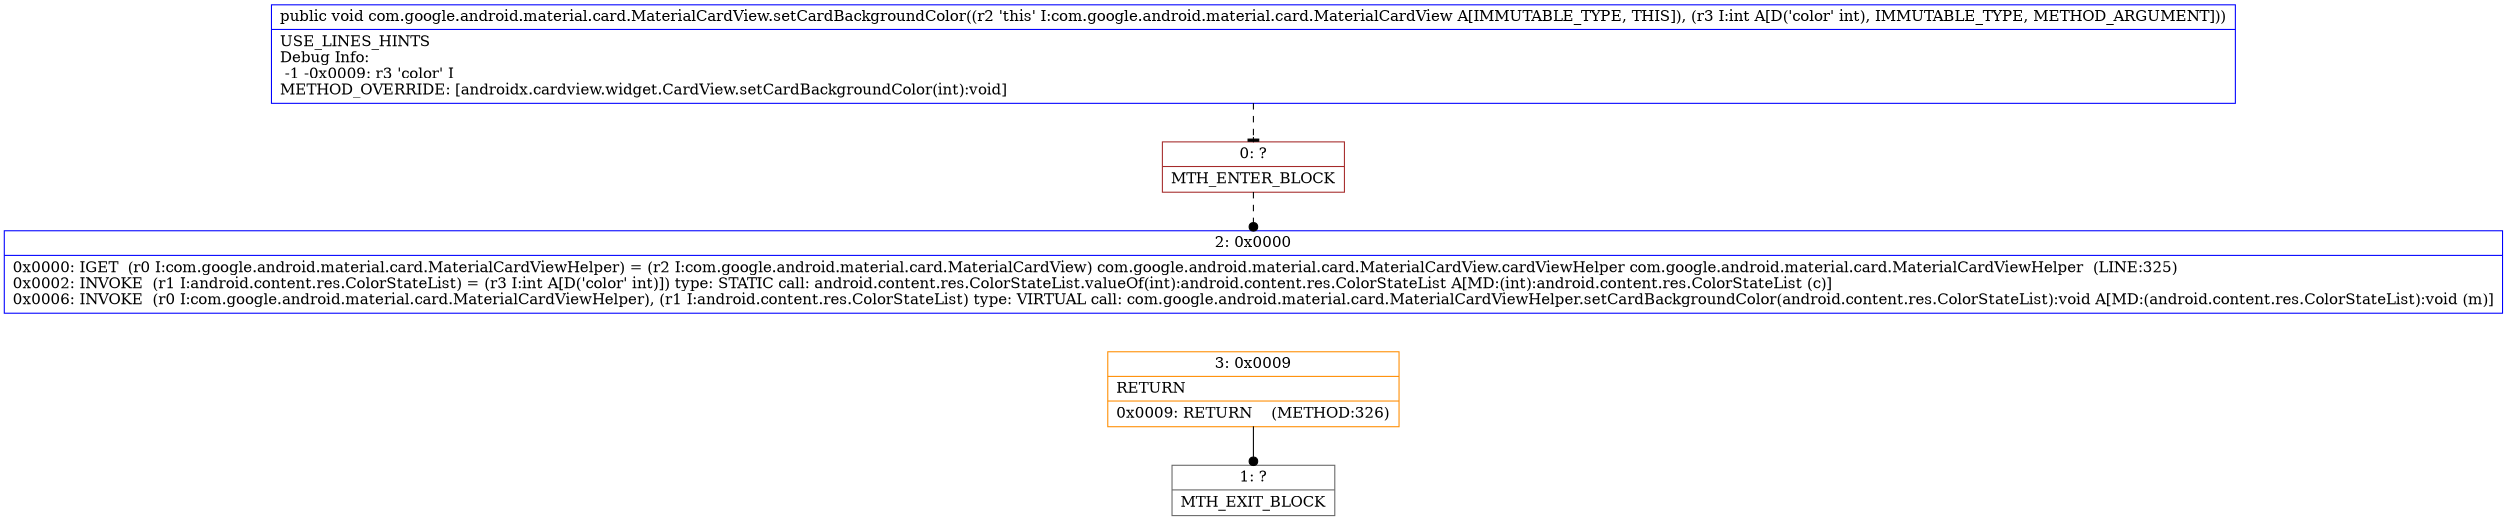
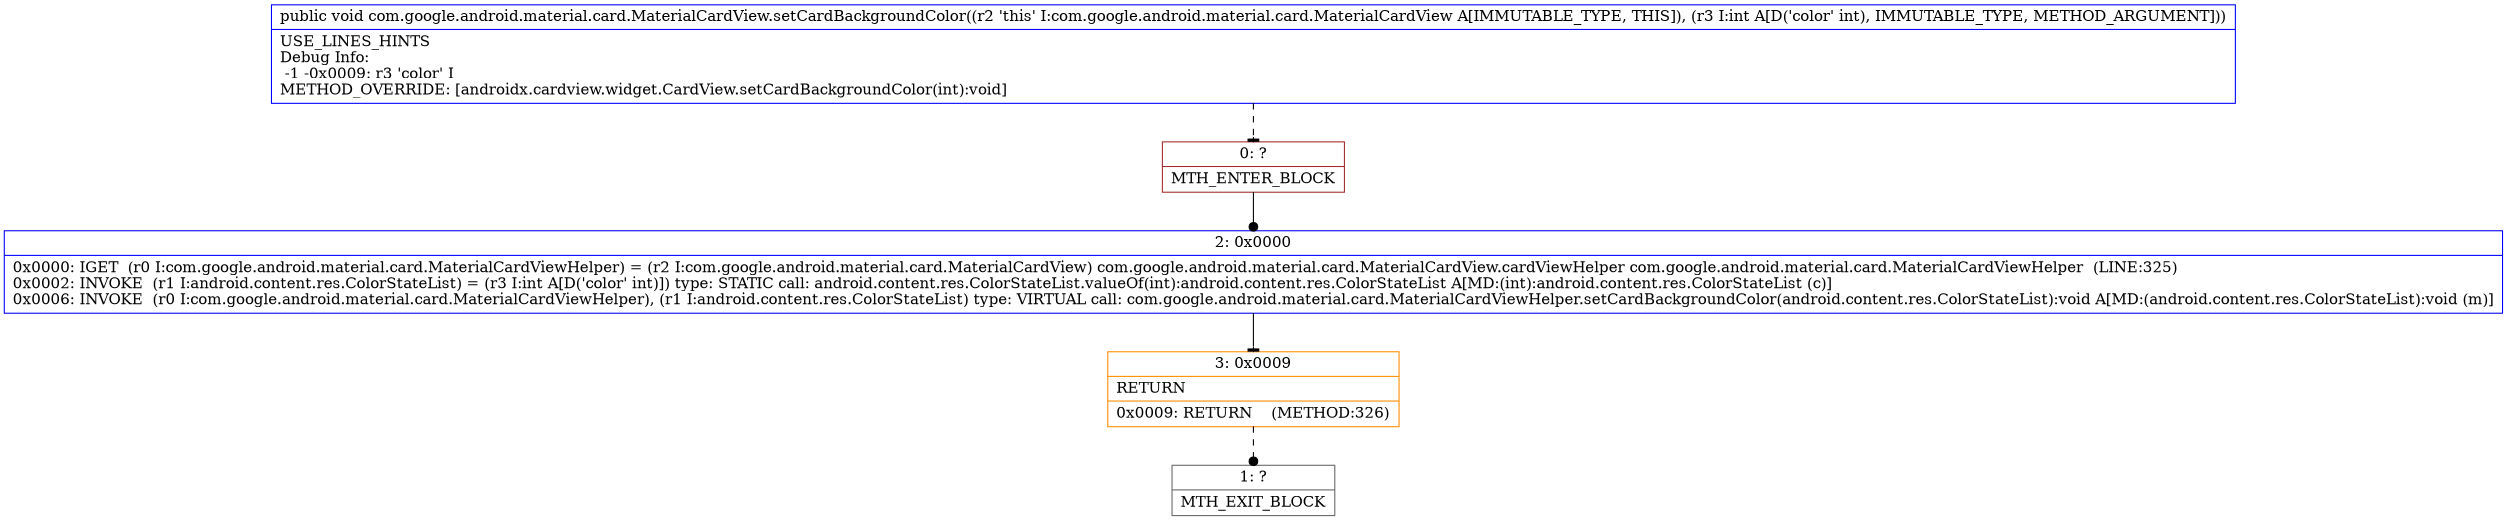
edge "0: ?" -> "2: 0x0000": style dashed -> solid
edge "2: 0x0000" -> "3: 0x0009": added
edge "3: 0x0009" -> "1: ?": style solid -> dashed
